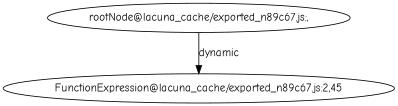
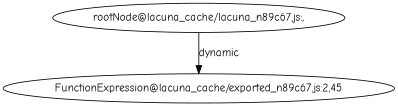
node "rootNode@lacuna_cache/exported_n89c67.js:,": label "rootNode@lacuna_cache/exported_n89c67.js:," -> "rootNode@lacuna_cache/lacuna_n89c67.js:,"
